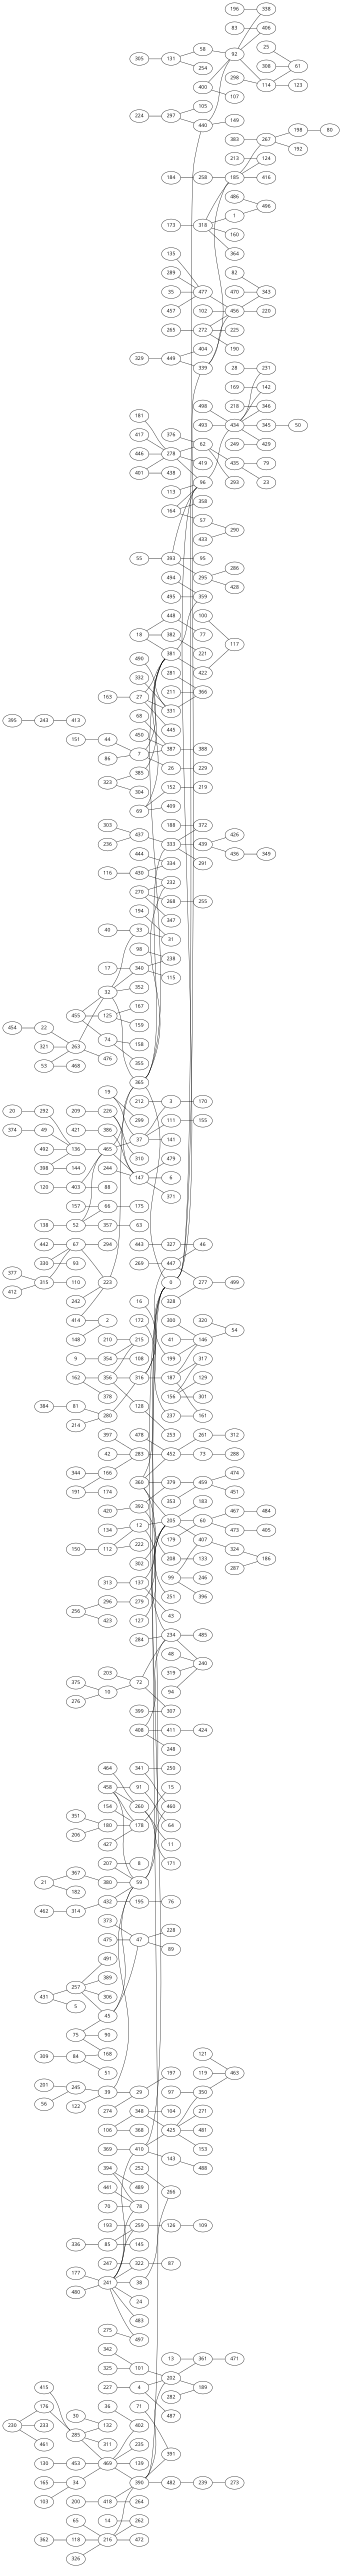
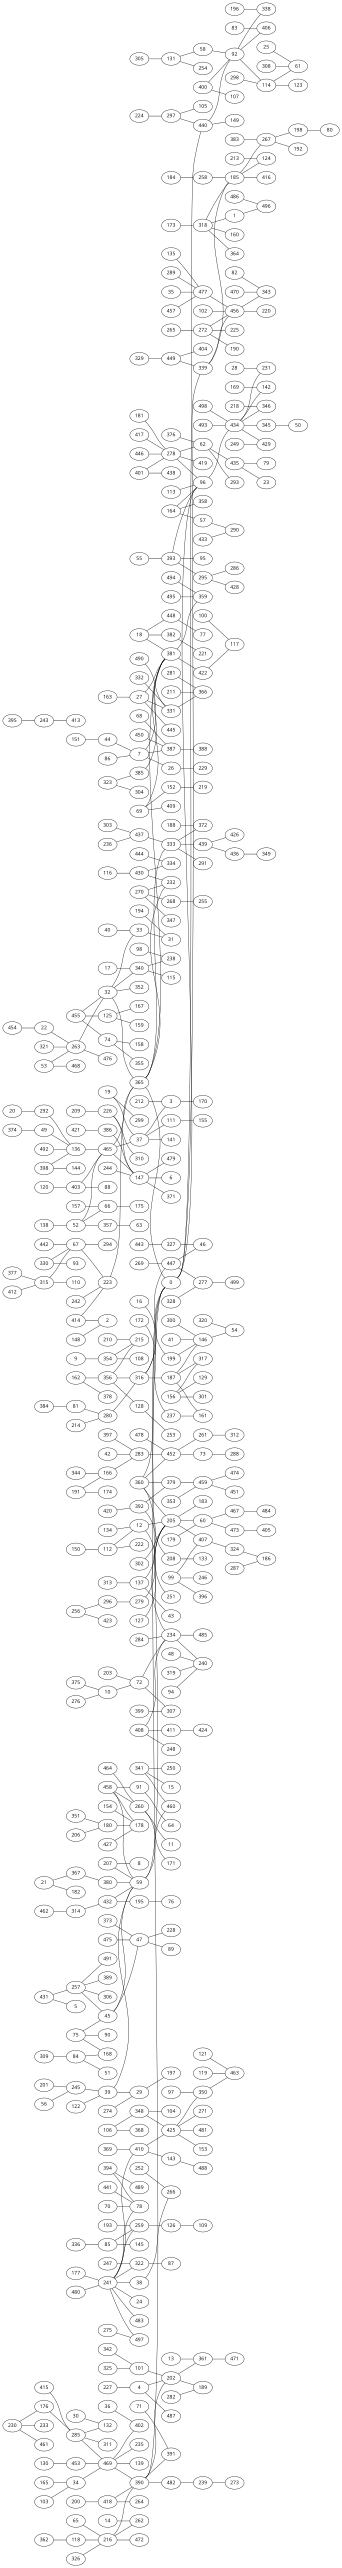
edge "15" -- "178": now "15" -- "341"
edge "0" -- "410": removed
